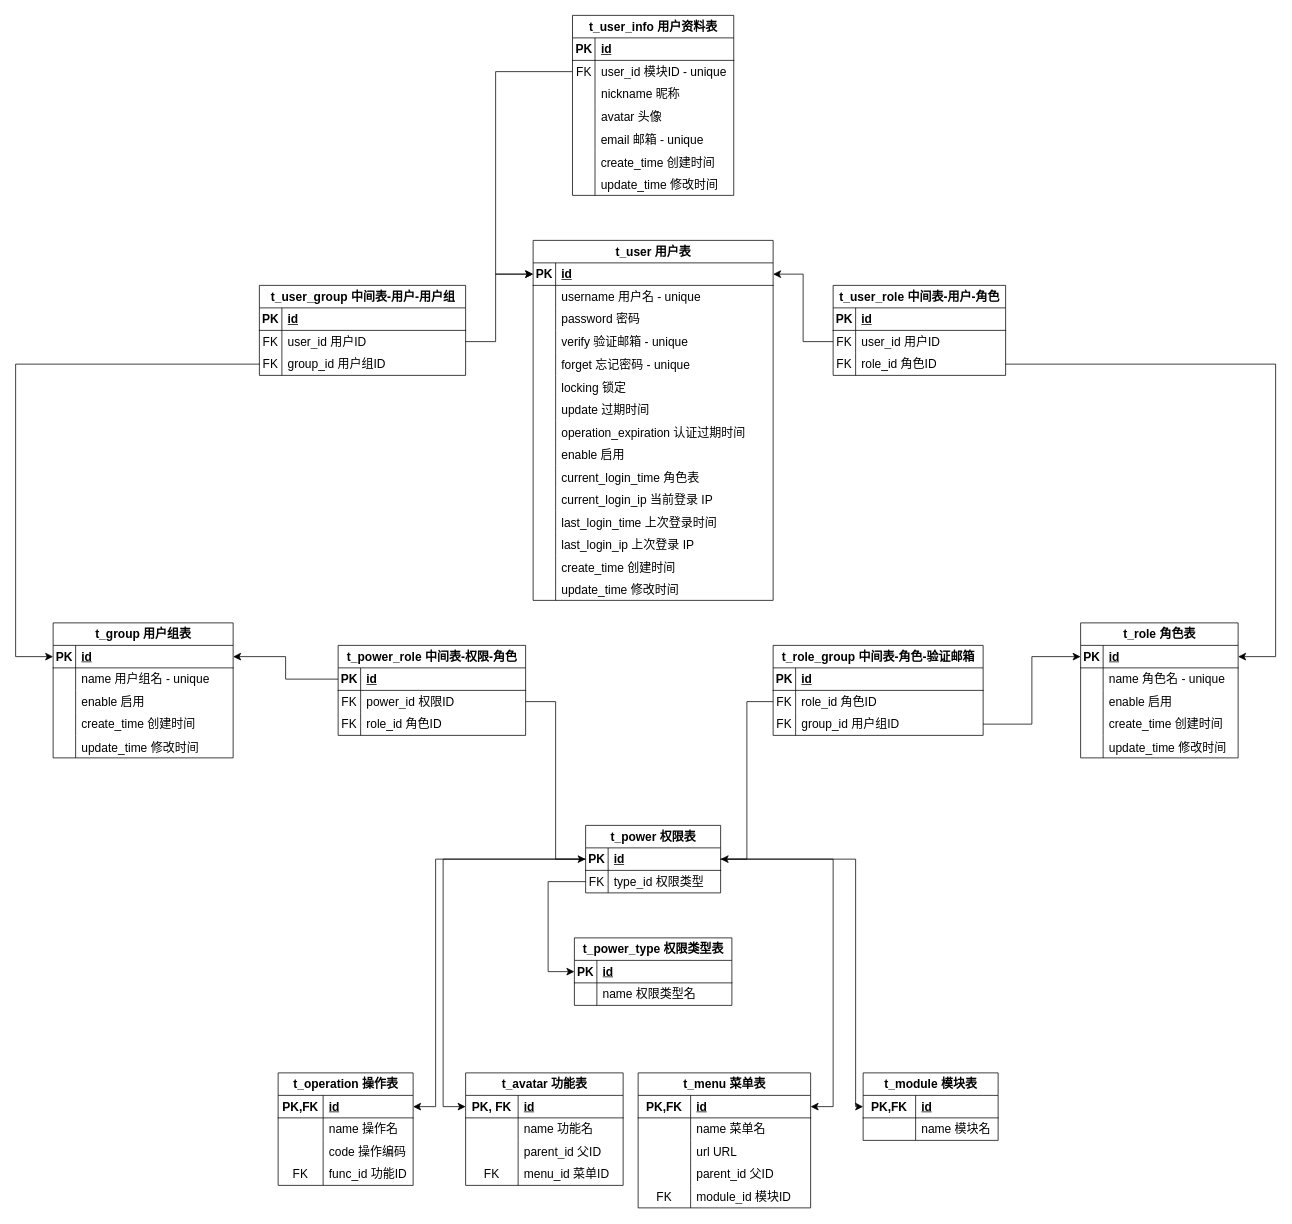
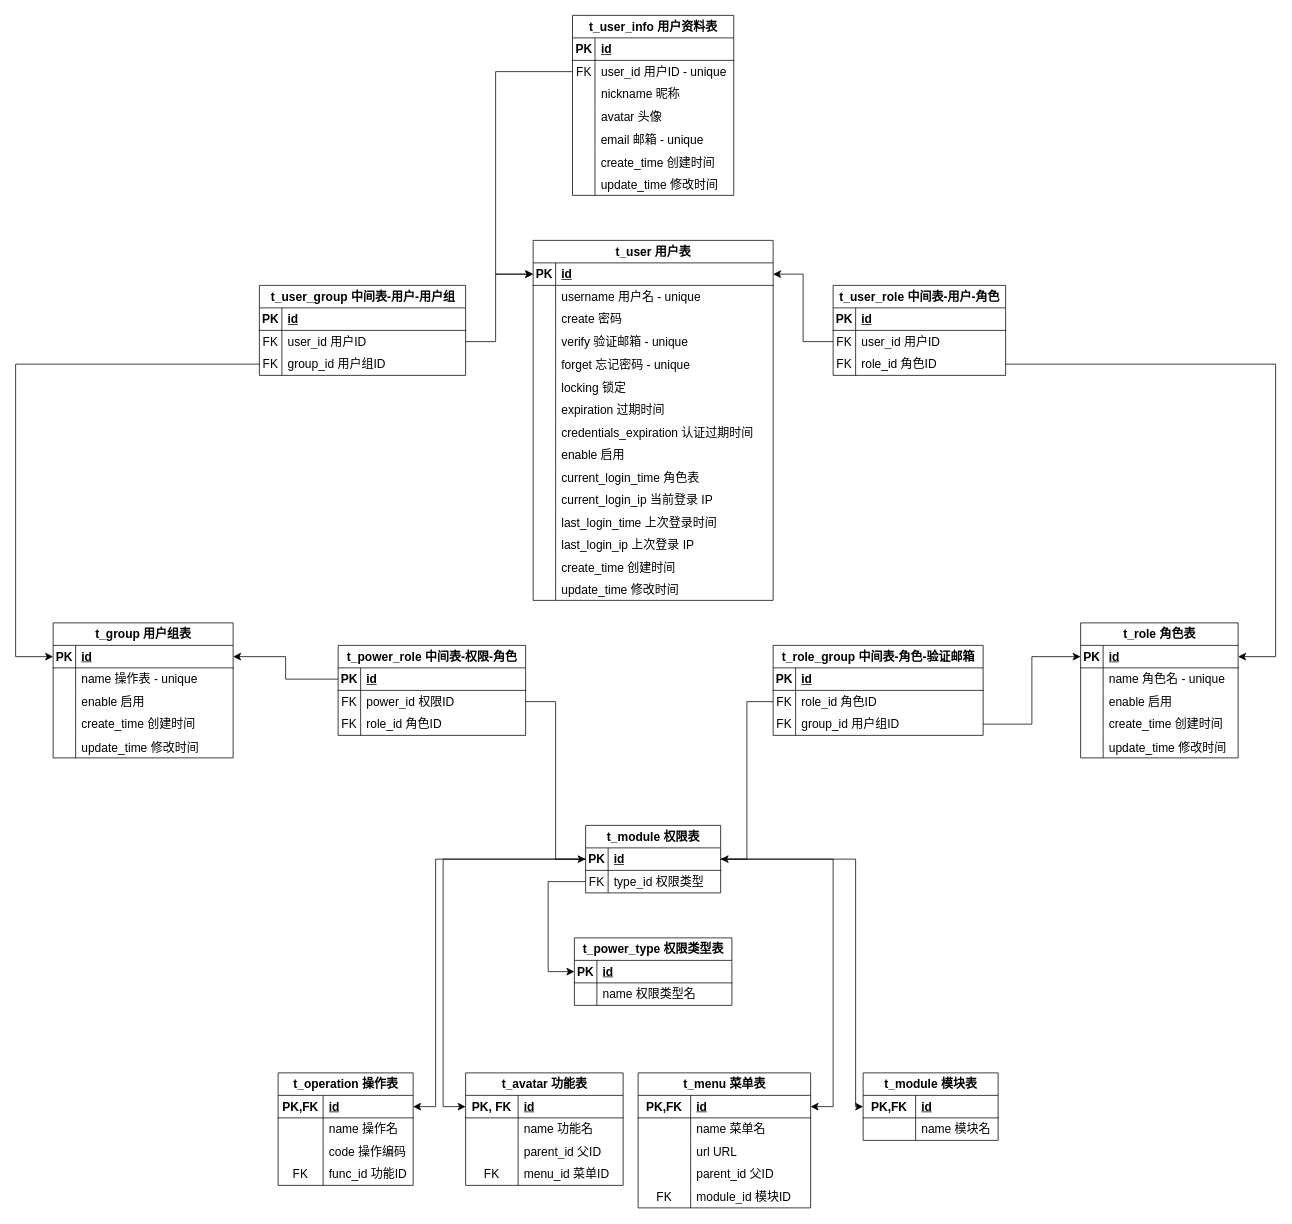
node "user_id 模块ID - unique": label "user_id 模块ID - unique" -> "user_id 用户ID - unique"
node "password 密码": label "password 密码" -> "create 密码"
node "update 过期时间": label "update 过期时间" -> "expiration 过期时间"
node "operation_expiration 认证过期时间": label "operation_expiration 认证过期时间" -> "credentials_expiration 认证过期时间"
node "name 用户组名 - unique": label "name 用户组名 - unique" -> "name 操作表 - unique"
node "t_power 权限表": label "t_power 权限表" -> "t_module 权限表"
